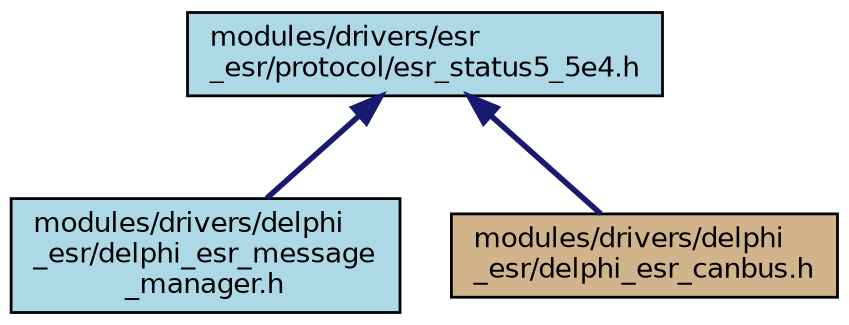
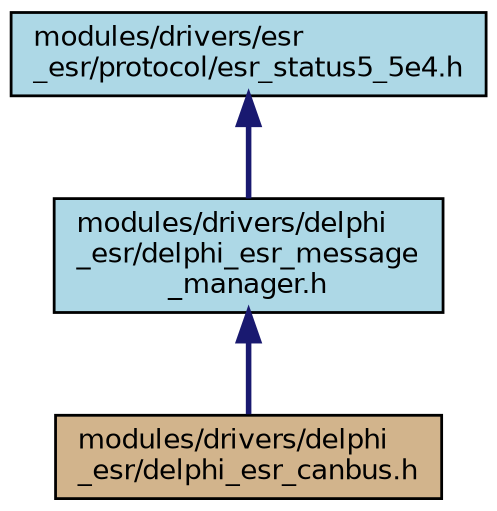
edge "modules/drivers/delphi _esr/delphi_esr_canbus.h" -> "modules/drivers/esr _esr/protocol/esr_status5_5e4.h": now "modules/drivers/delphi _esr/delphi_esr_canbus.h" -> "modules/drivers/delphi _esr/delphi_esr_message _manager.h"
